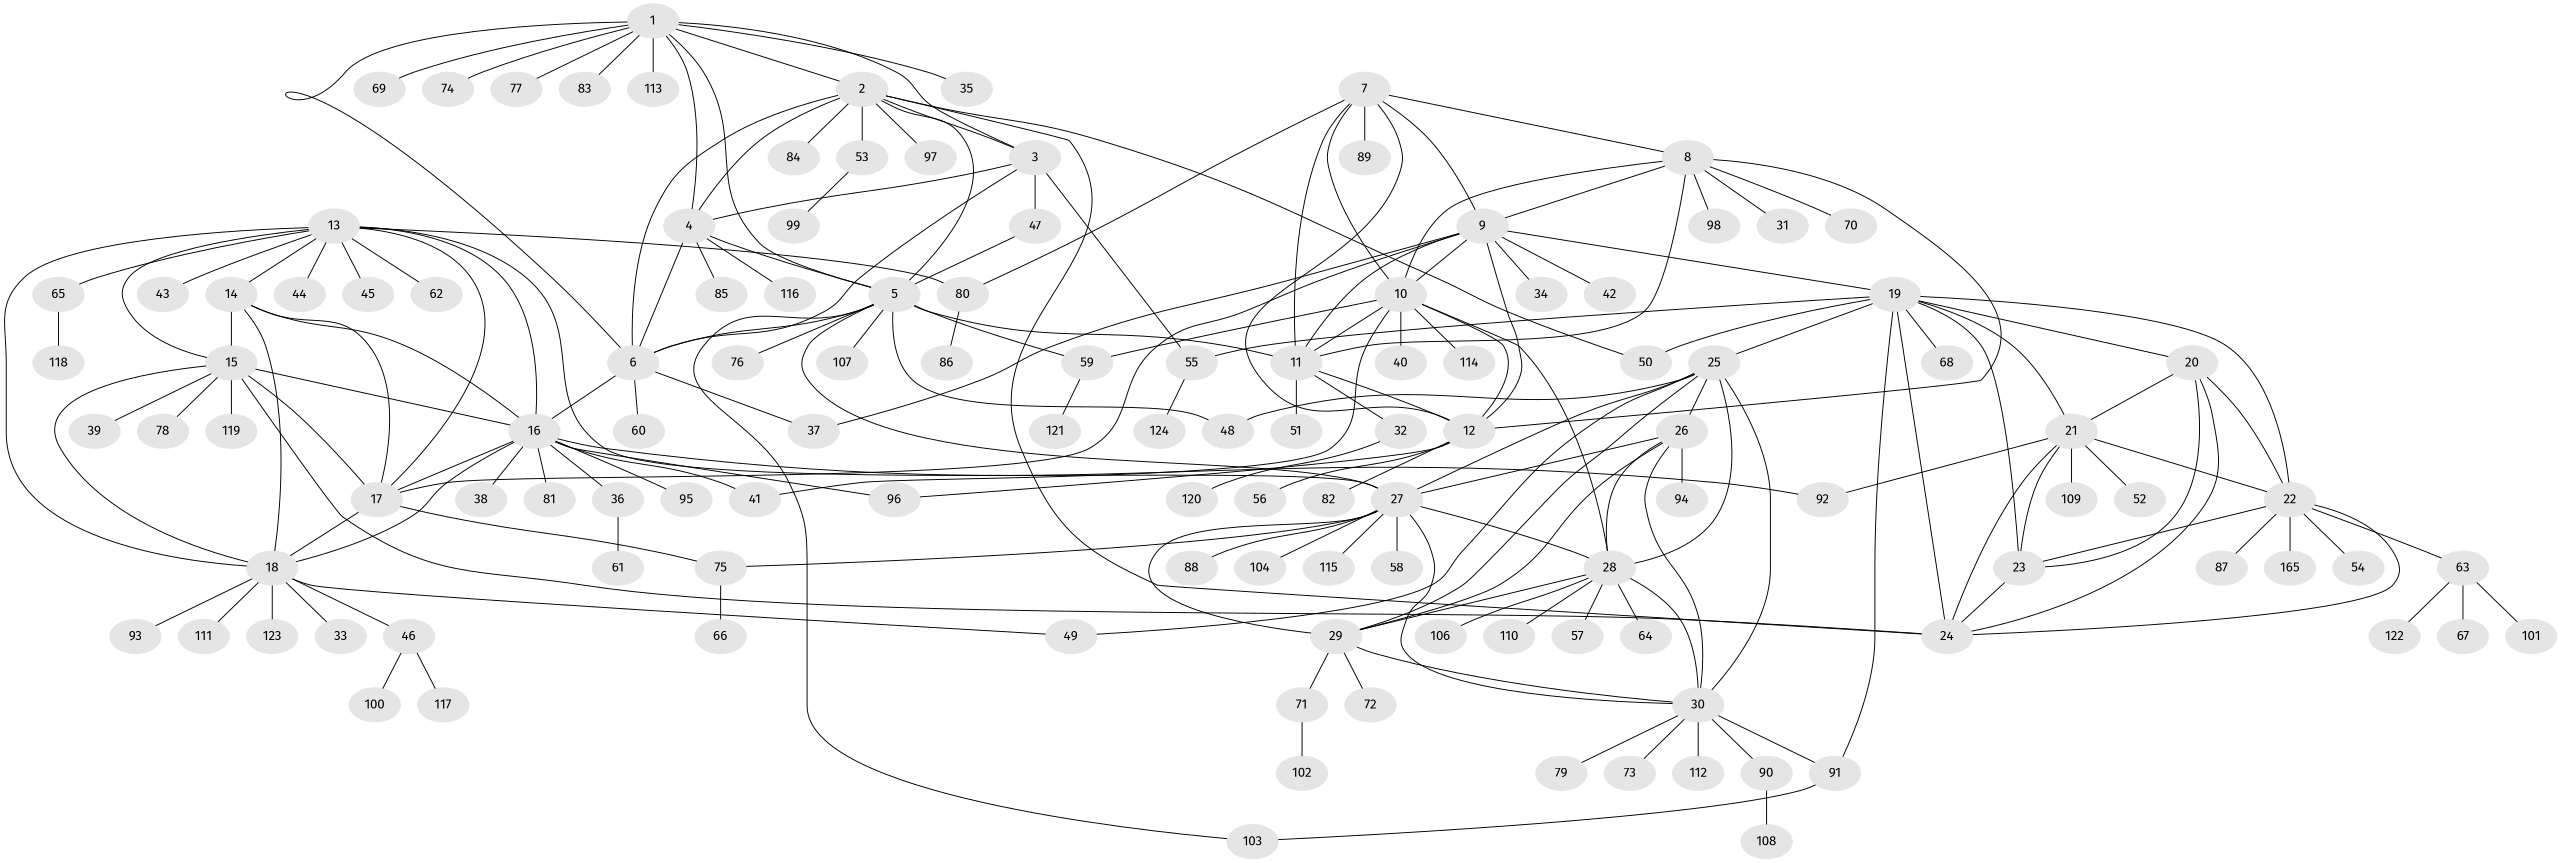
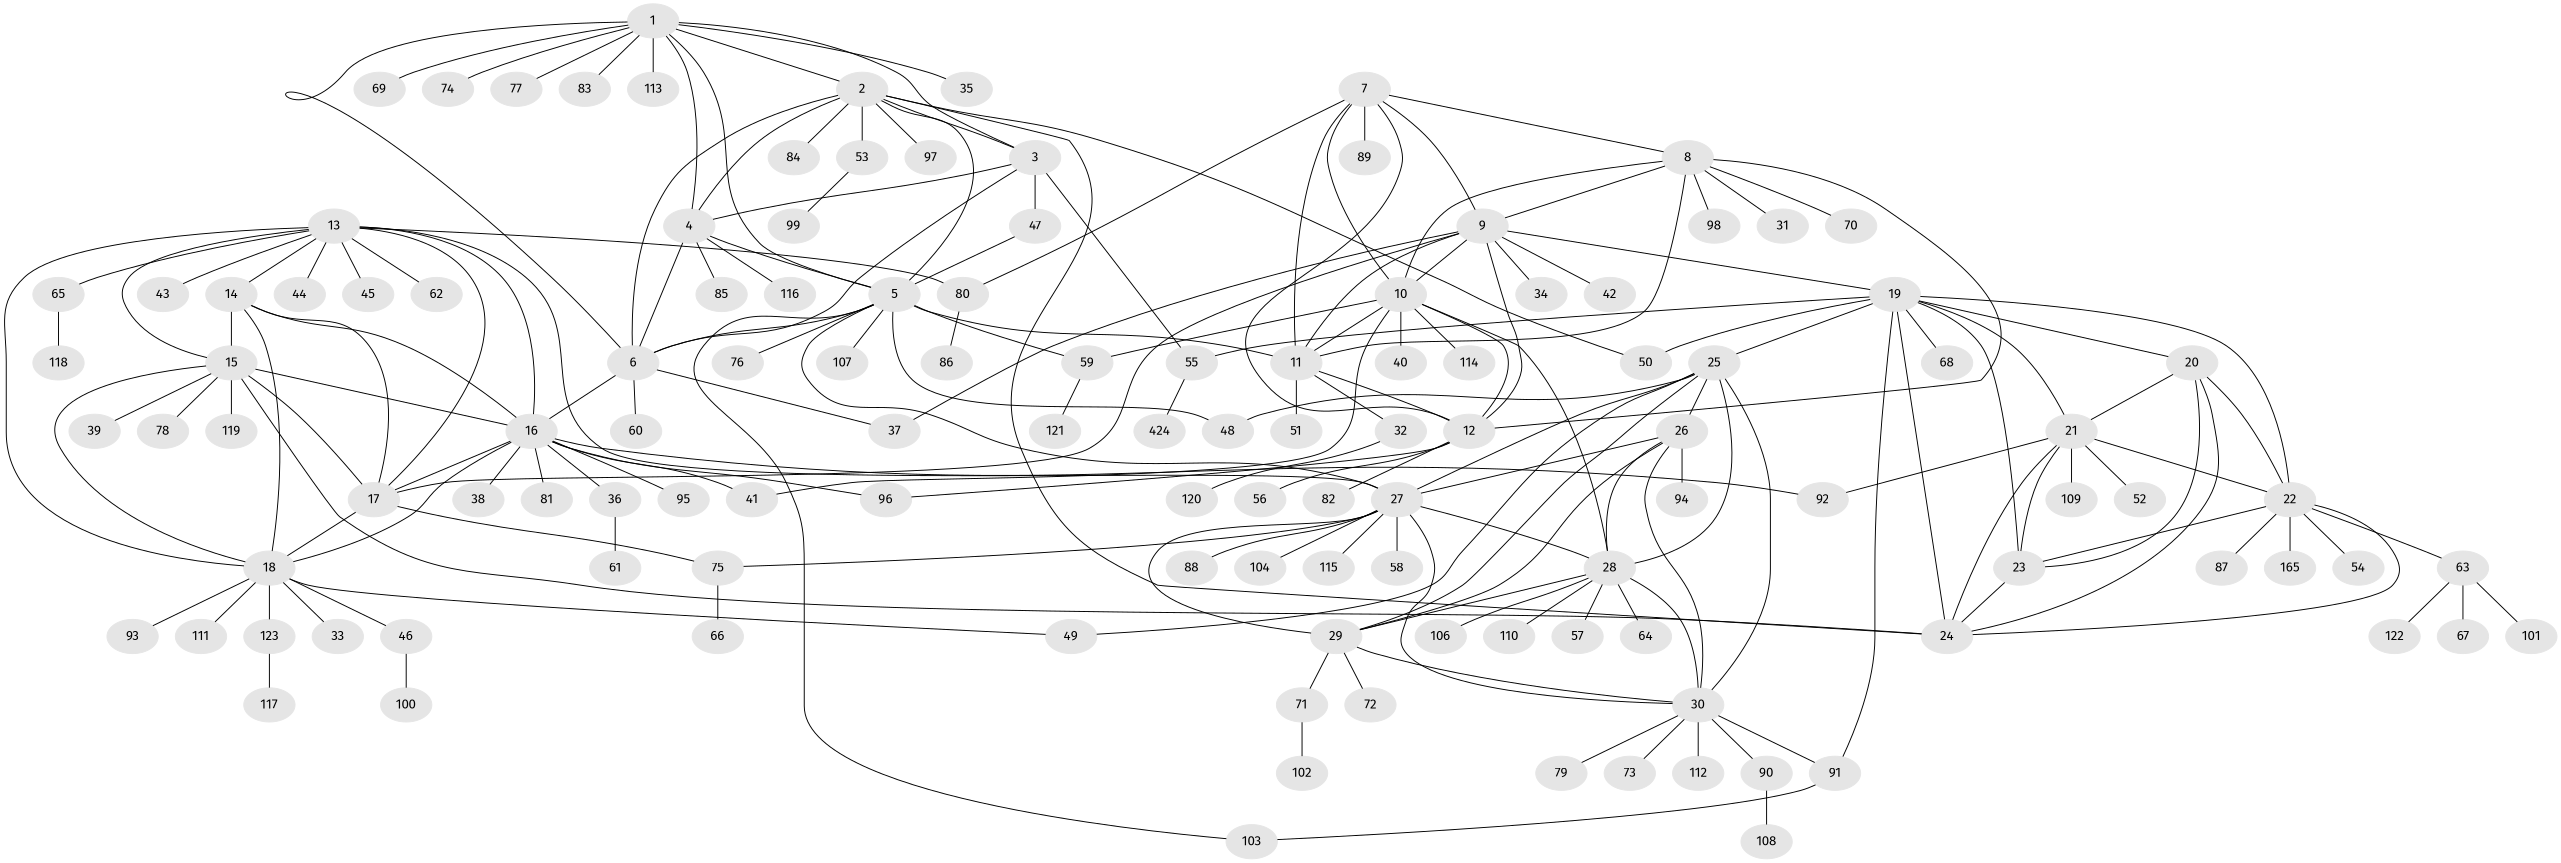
node "124": label "124" -> "424"
edge "46" -- "117": now "123" -- "117"
